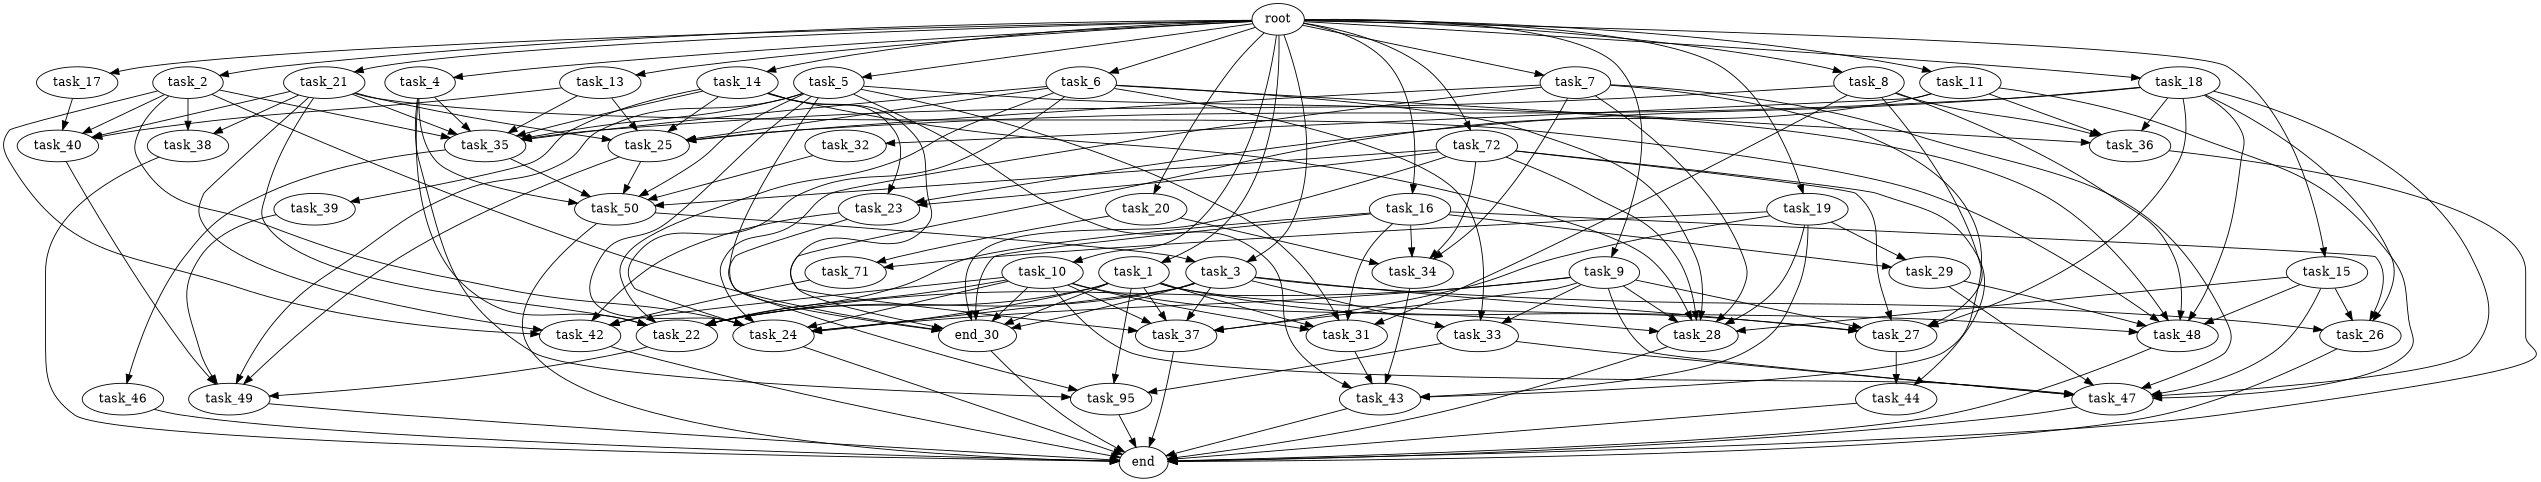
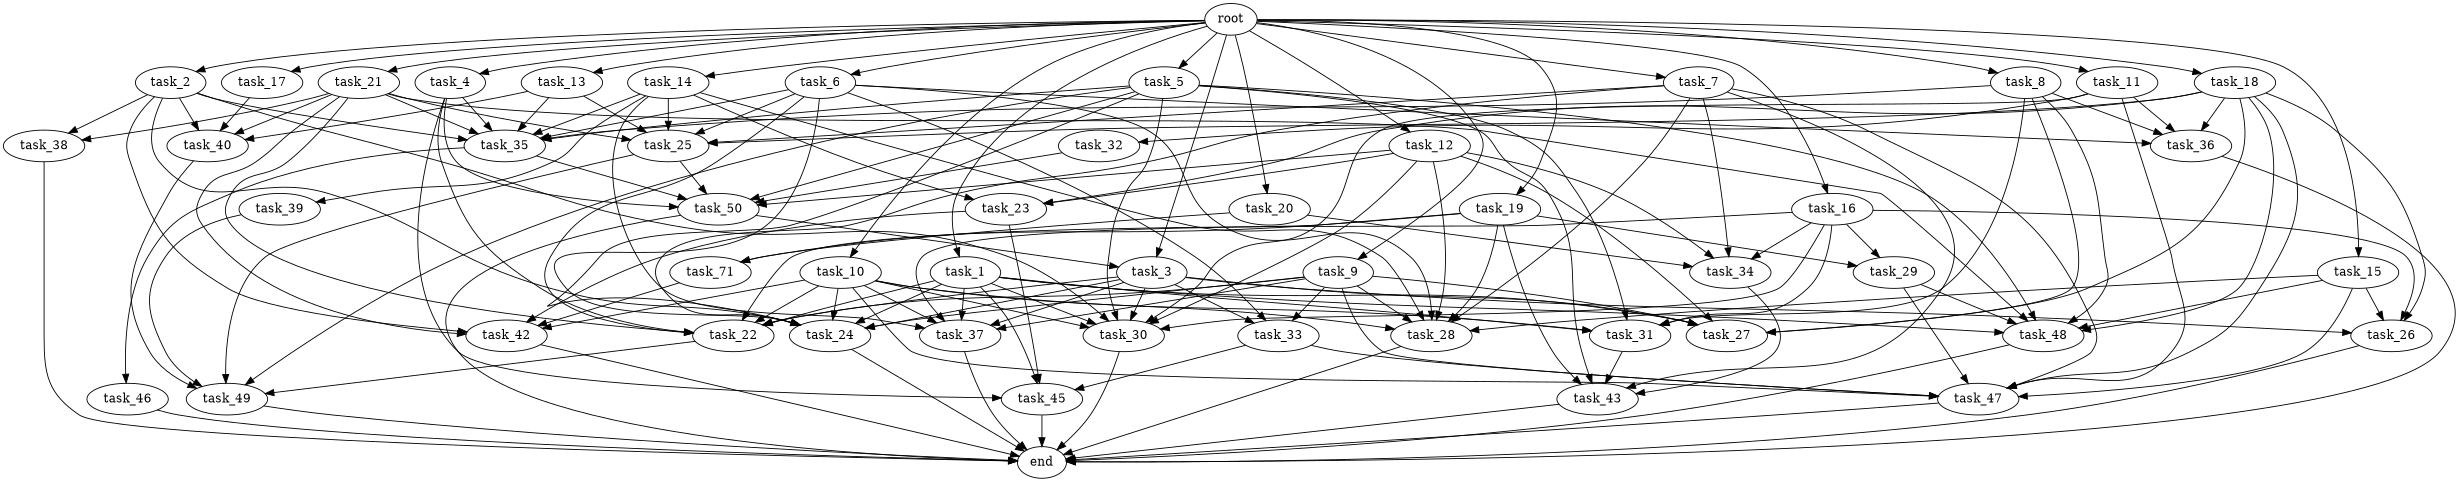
node "task_72": label "task_72" -> "task_12"
node "end_30": label "end_30" -> "task_30"
node "task_95": label "task_95" -> "task_45"
node "task_44": removed
